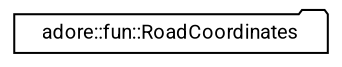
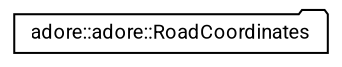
node "adore::fun::RoadCoordinates": label "adore::fun::RoadCoordinates" -> "adore::adore::RoadCoordinates"
